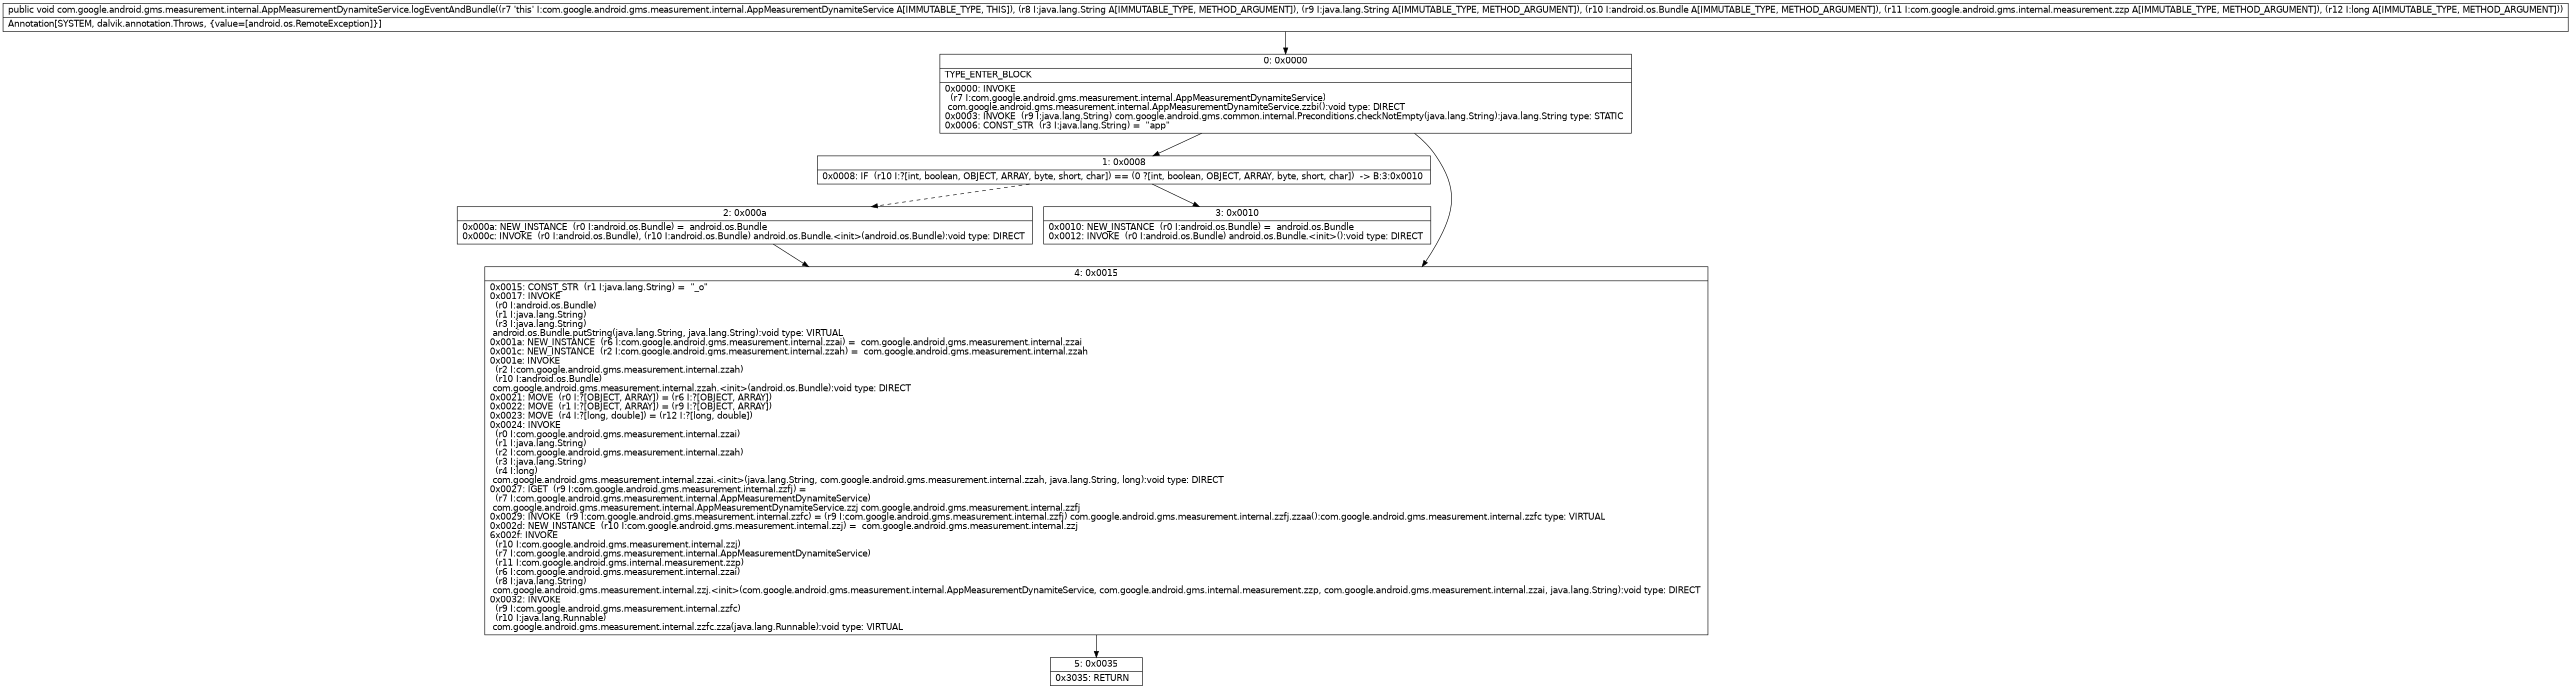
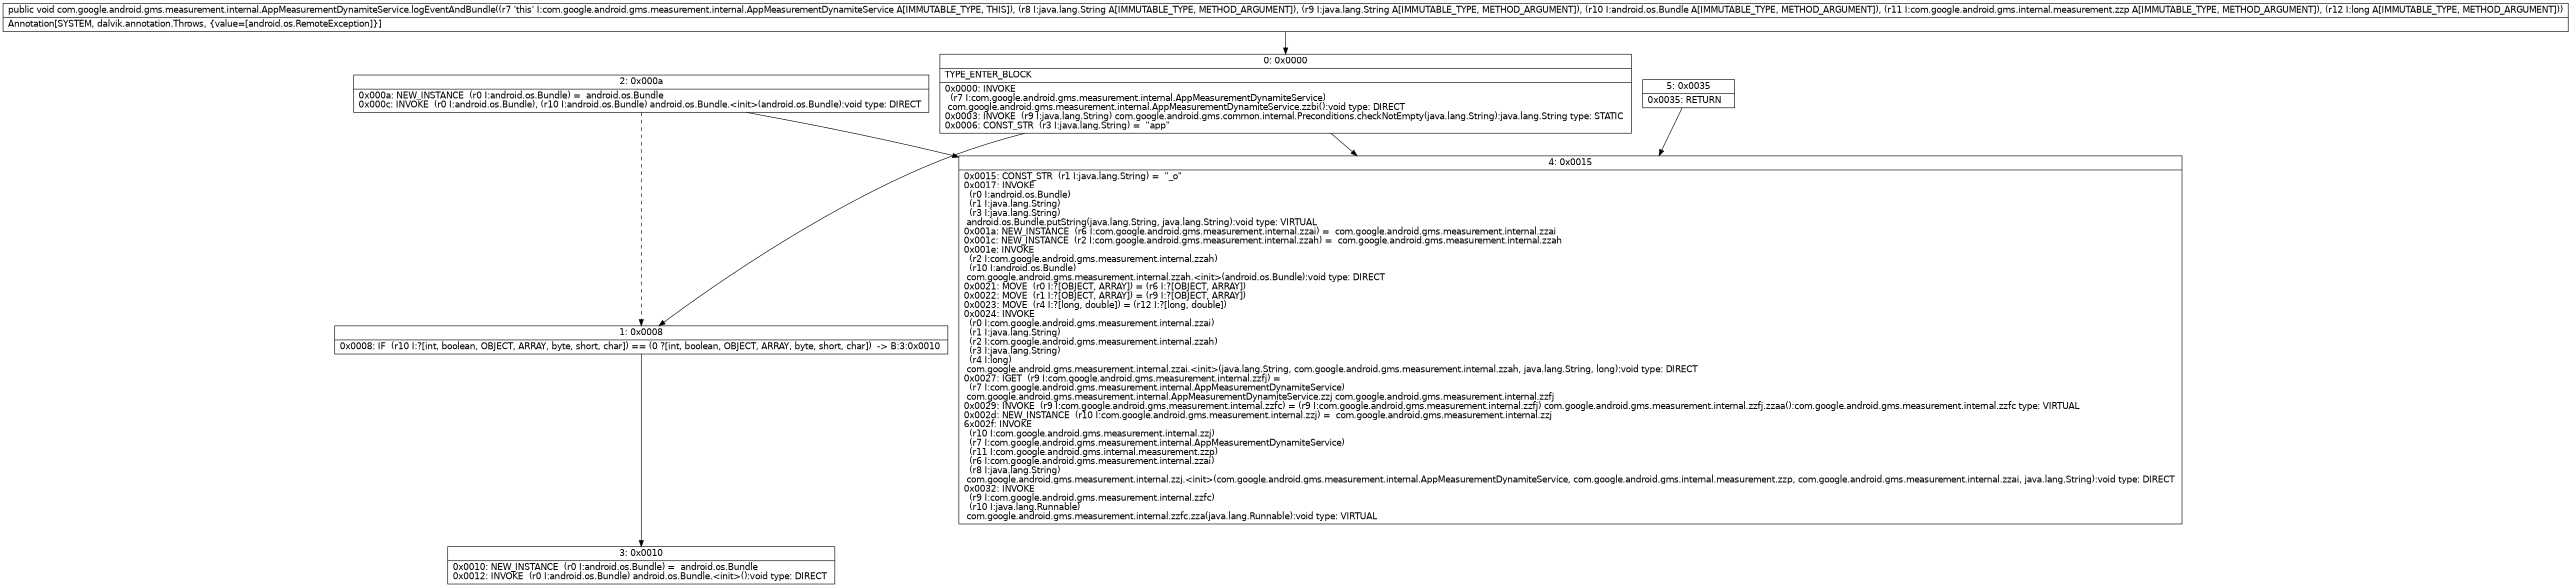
edge "1: 0x0008" -> "2: 0x000a": reversed
edge "4: 0x0015" -> "5: 0x0035": reversed
node "5: 0x0035": text "0x3035: RETURN" -> "0x0035: RETURN"
